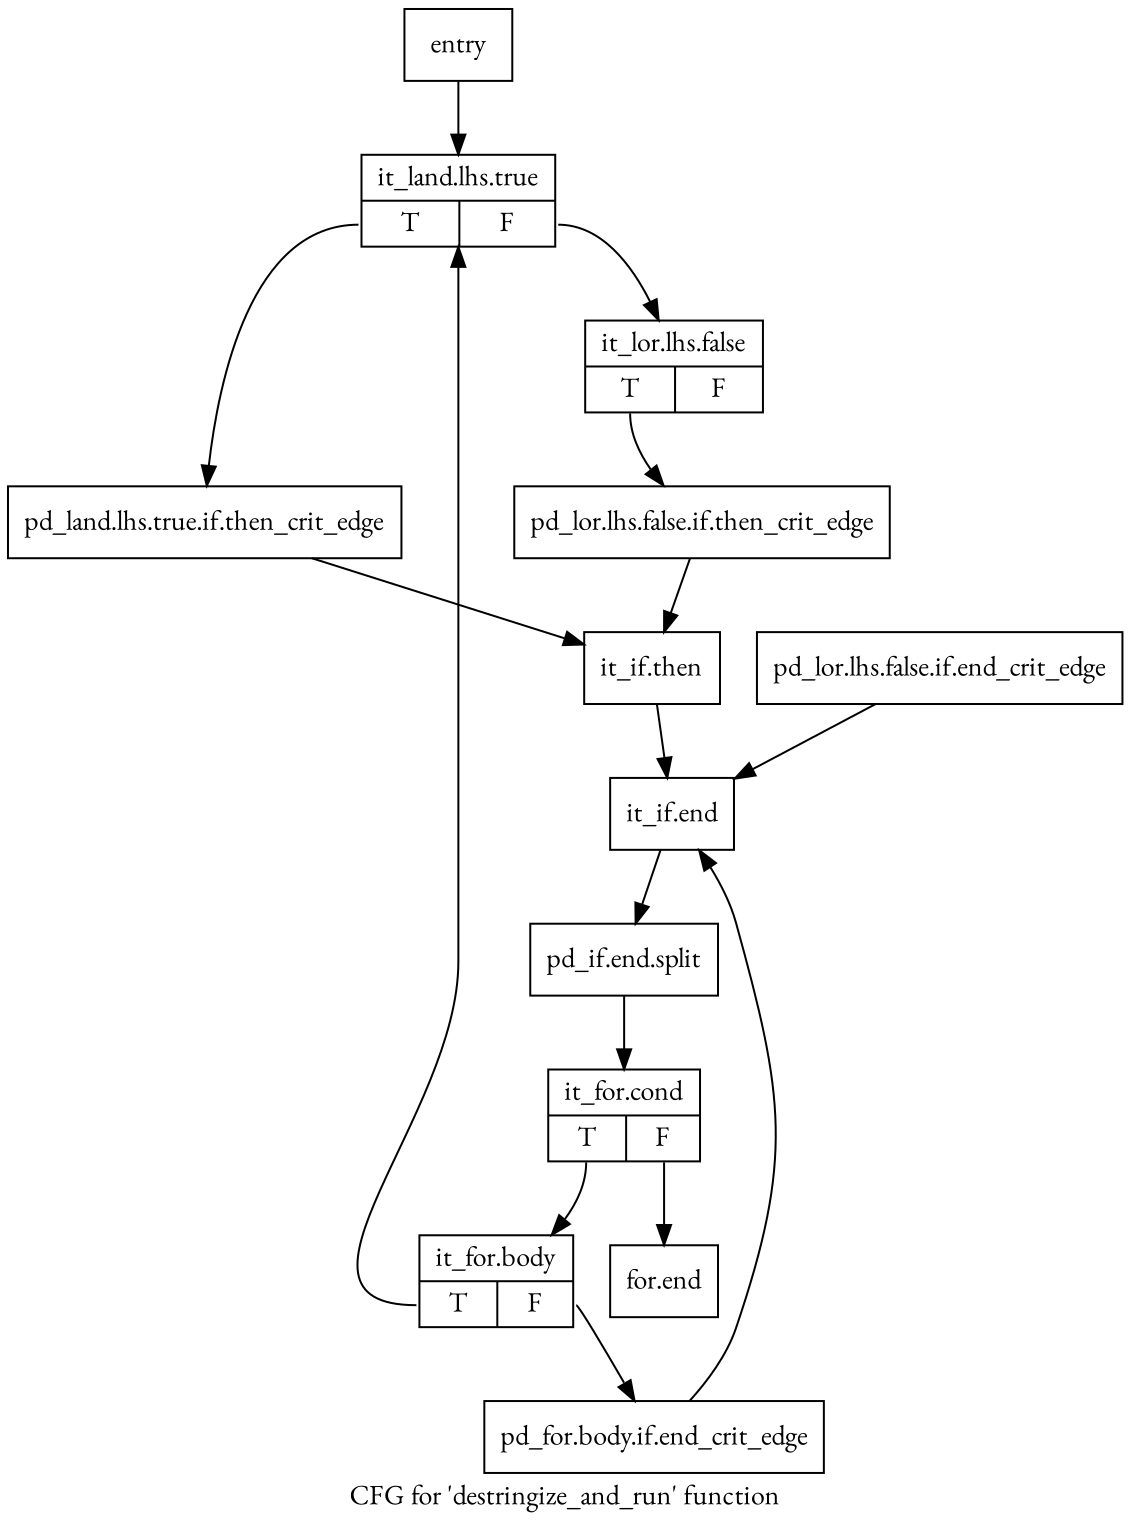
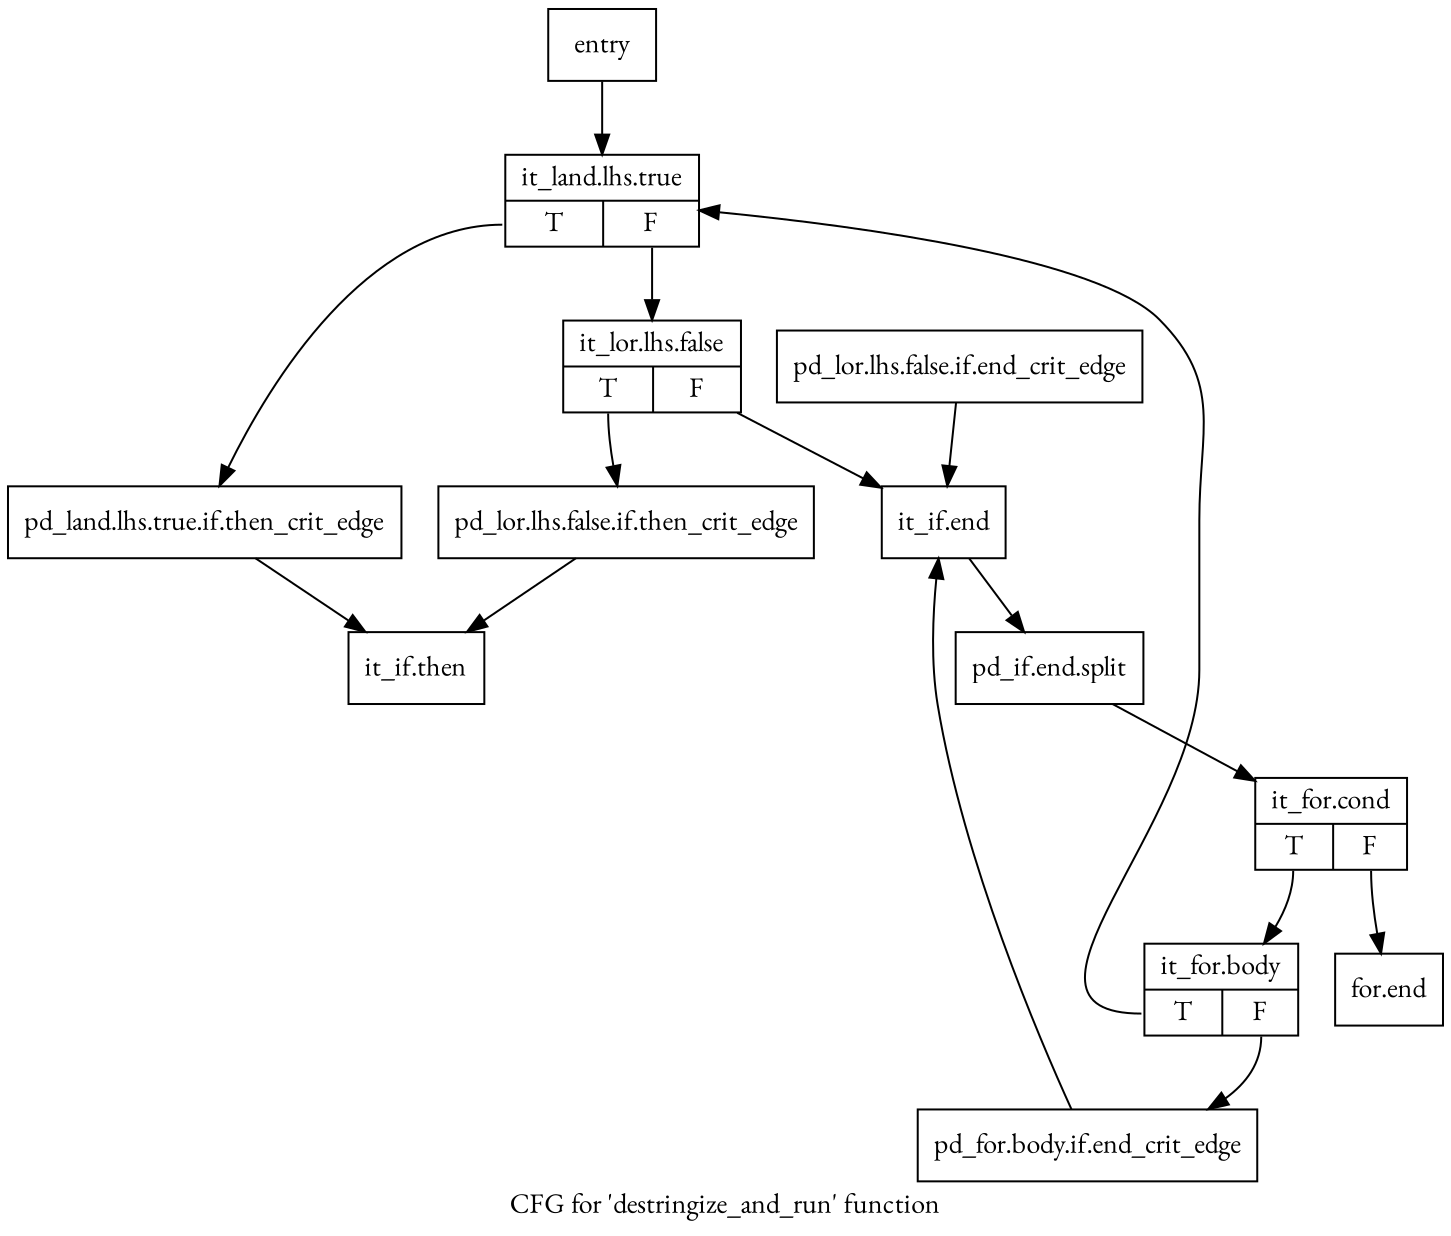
edge "it_if.then" -> "it_if.end": now "it_lor.lhs.false" -> "it_if.end"
